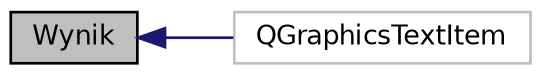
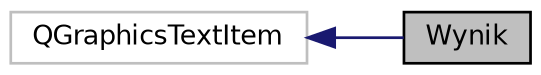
edge "QGraphicsTextItem" -> "Wynik": reversed
